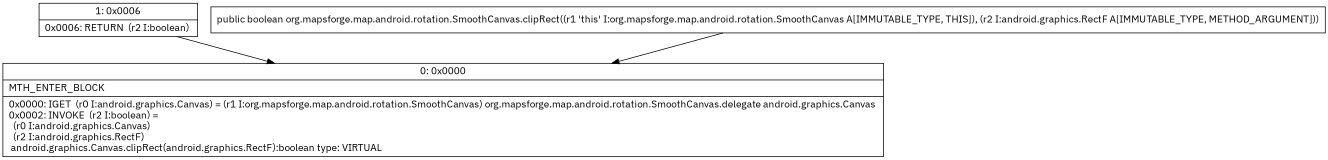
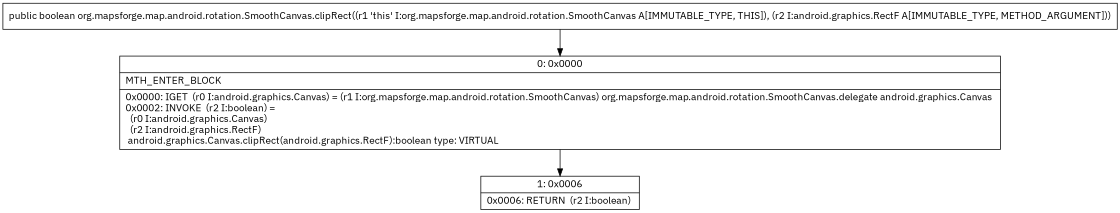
edge "1: 0x0006" -> "0: 0x0000": reversed
